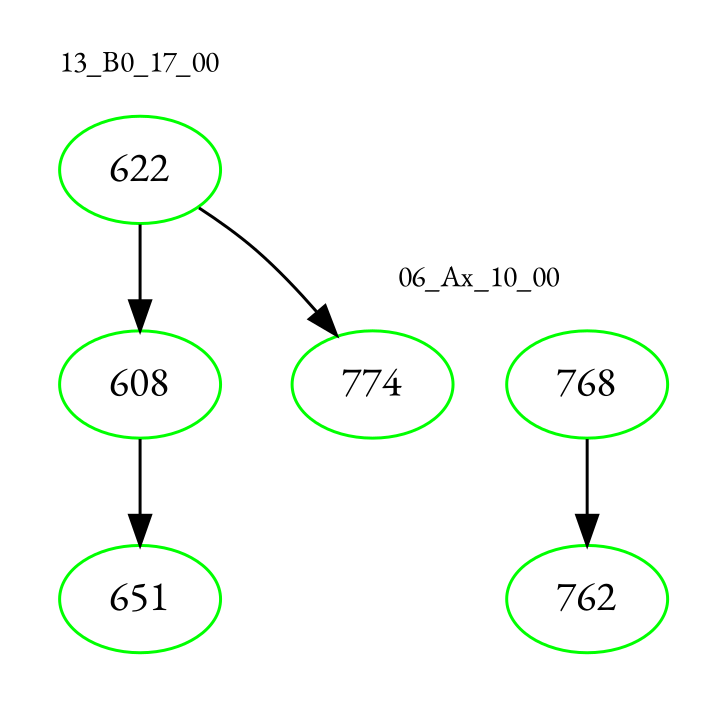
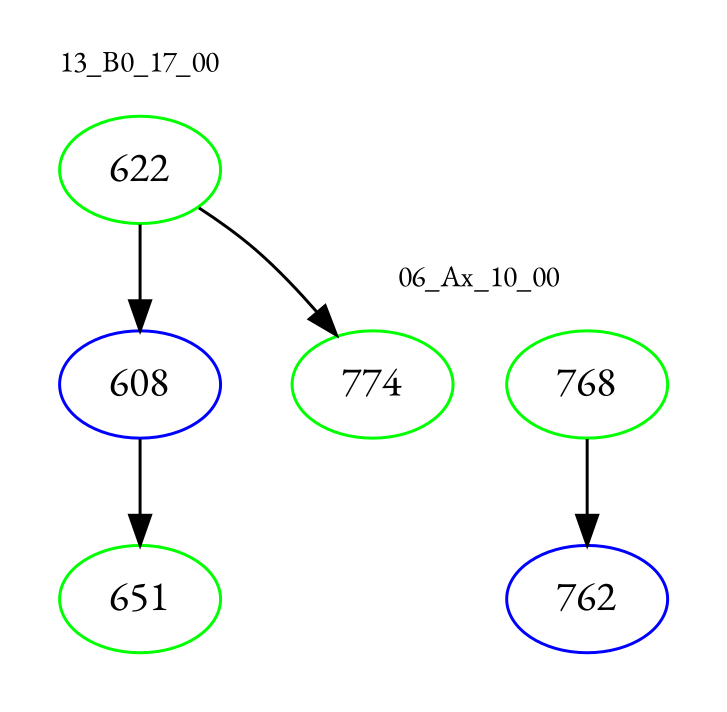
node "608": color green -> blue
node "762": color green -> blue
